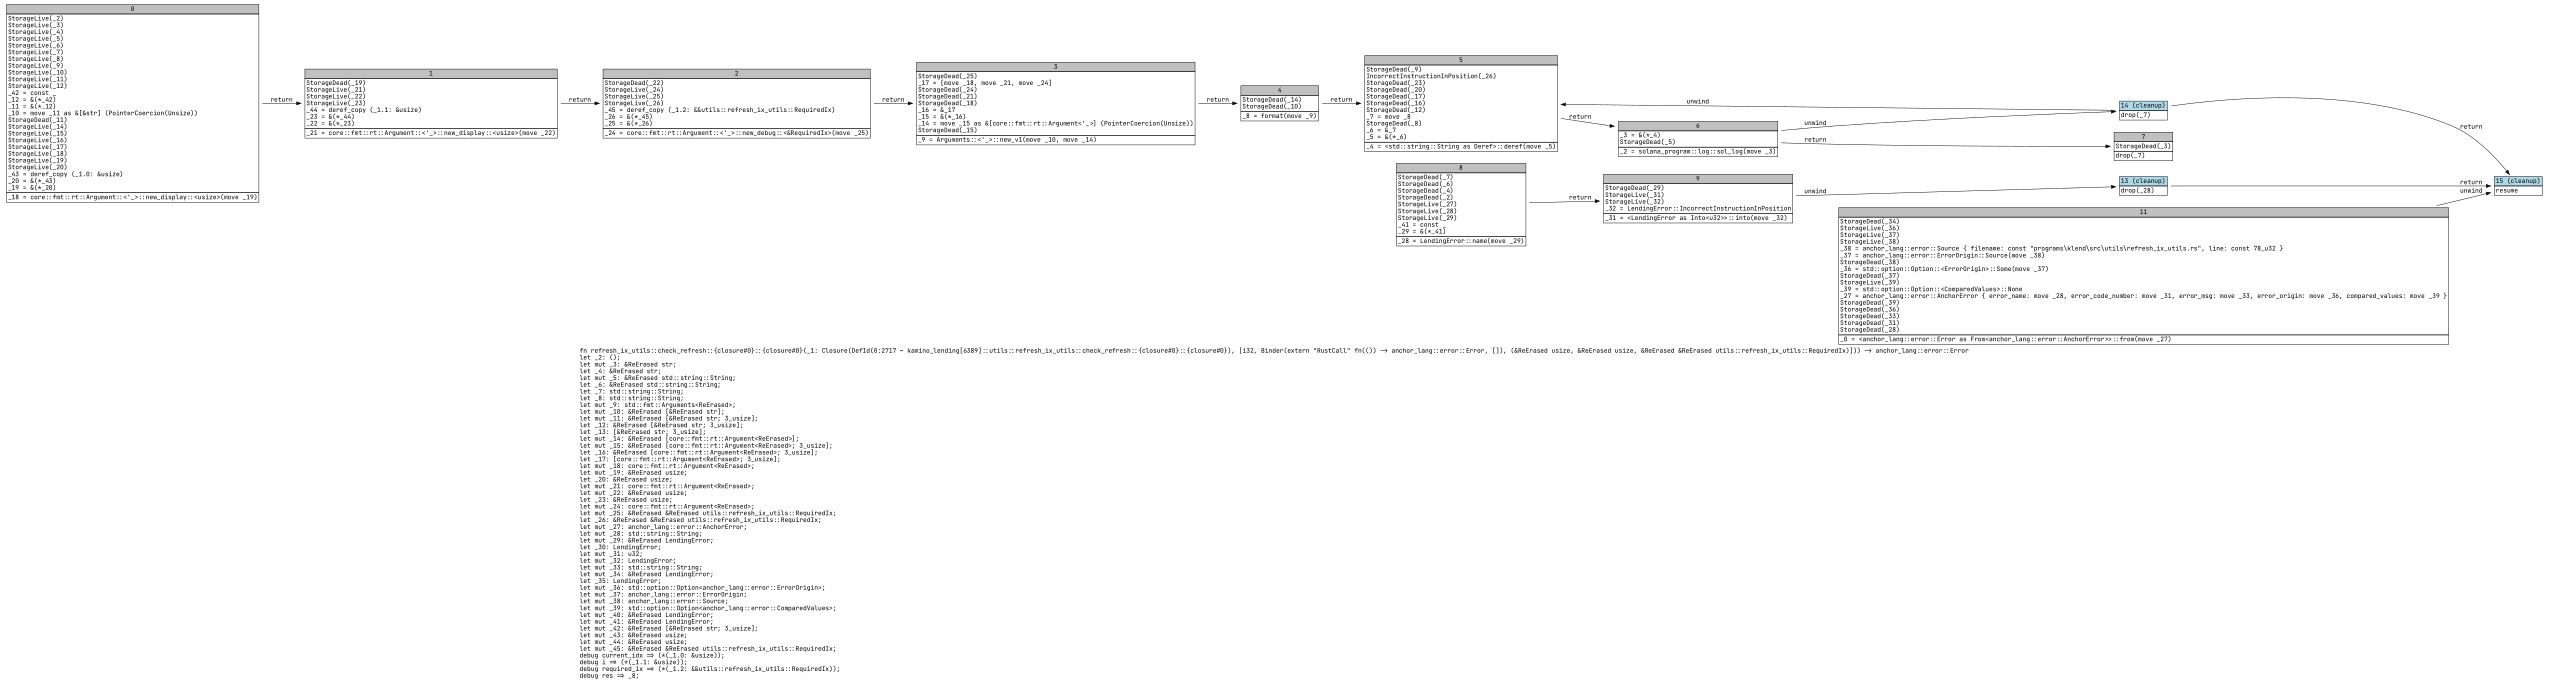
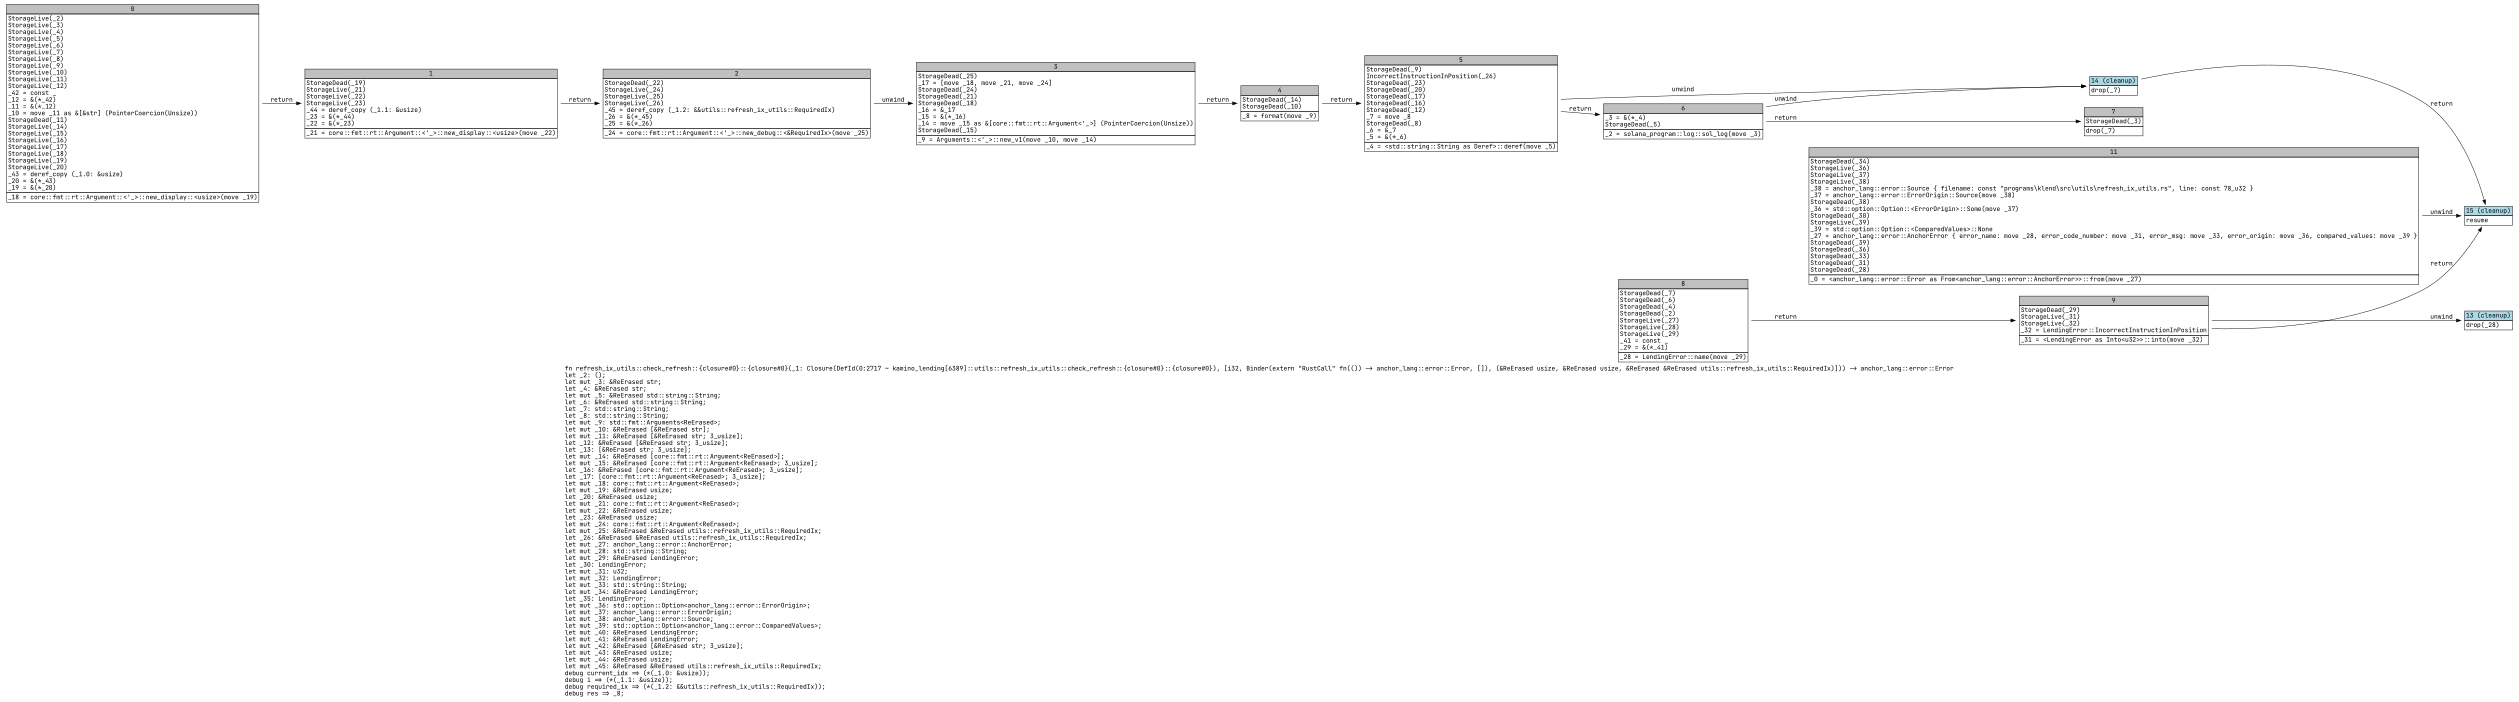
edge "2" -> "3": label "return" -> "unwind"
edge "14 (cleanup)" -> "5": reversed
edge "13 (cleanup)" -> "15 (cleanup)": now "9" -> "15 (cleanup)"
node "11": text "StorageDead(_37)" -> "StorageDead(_30)"
